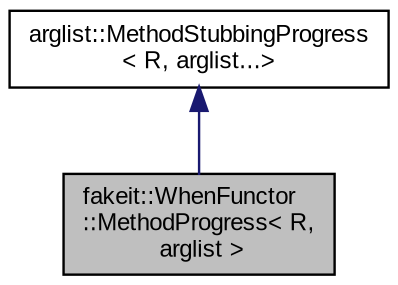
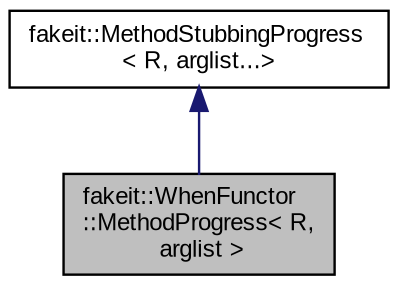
node "arglist::MethodStubbingProgress < R, arglist...>": label "arglist::MethodStubbingProgress < R, arglist...>" -> "fakeit::MethodStubbingProgress < R, arglist...>"
